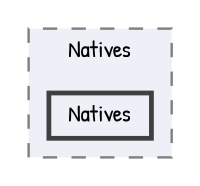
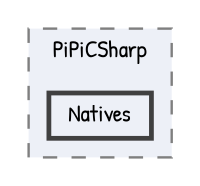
cluster "Natives": label "Natives" -> "PiPiCSharp"
